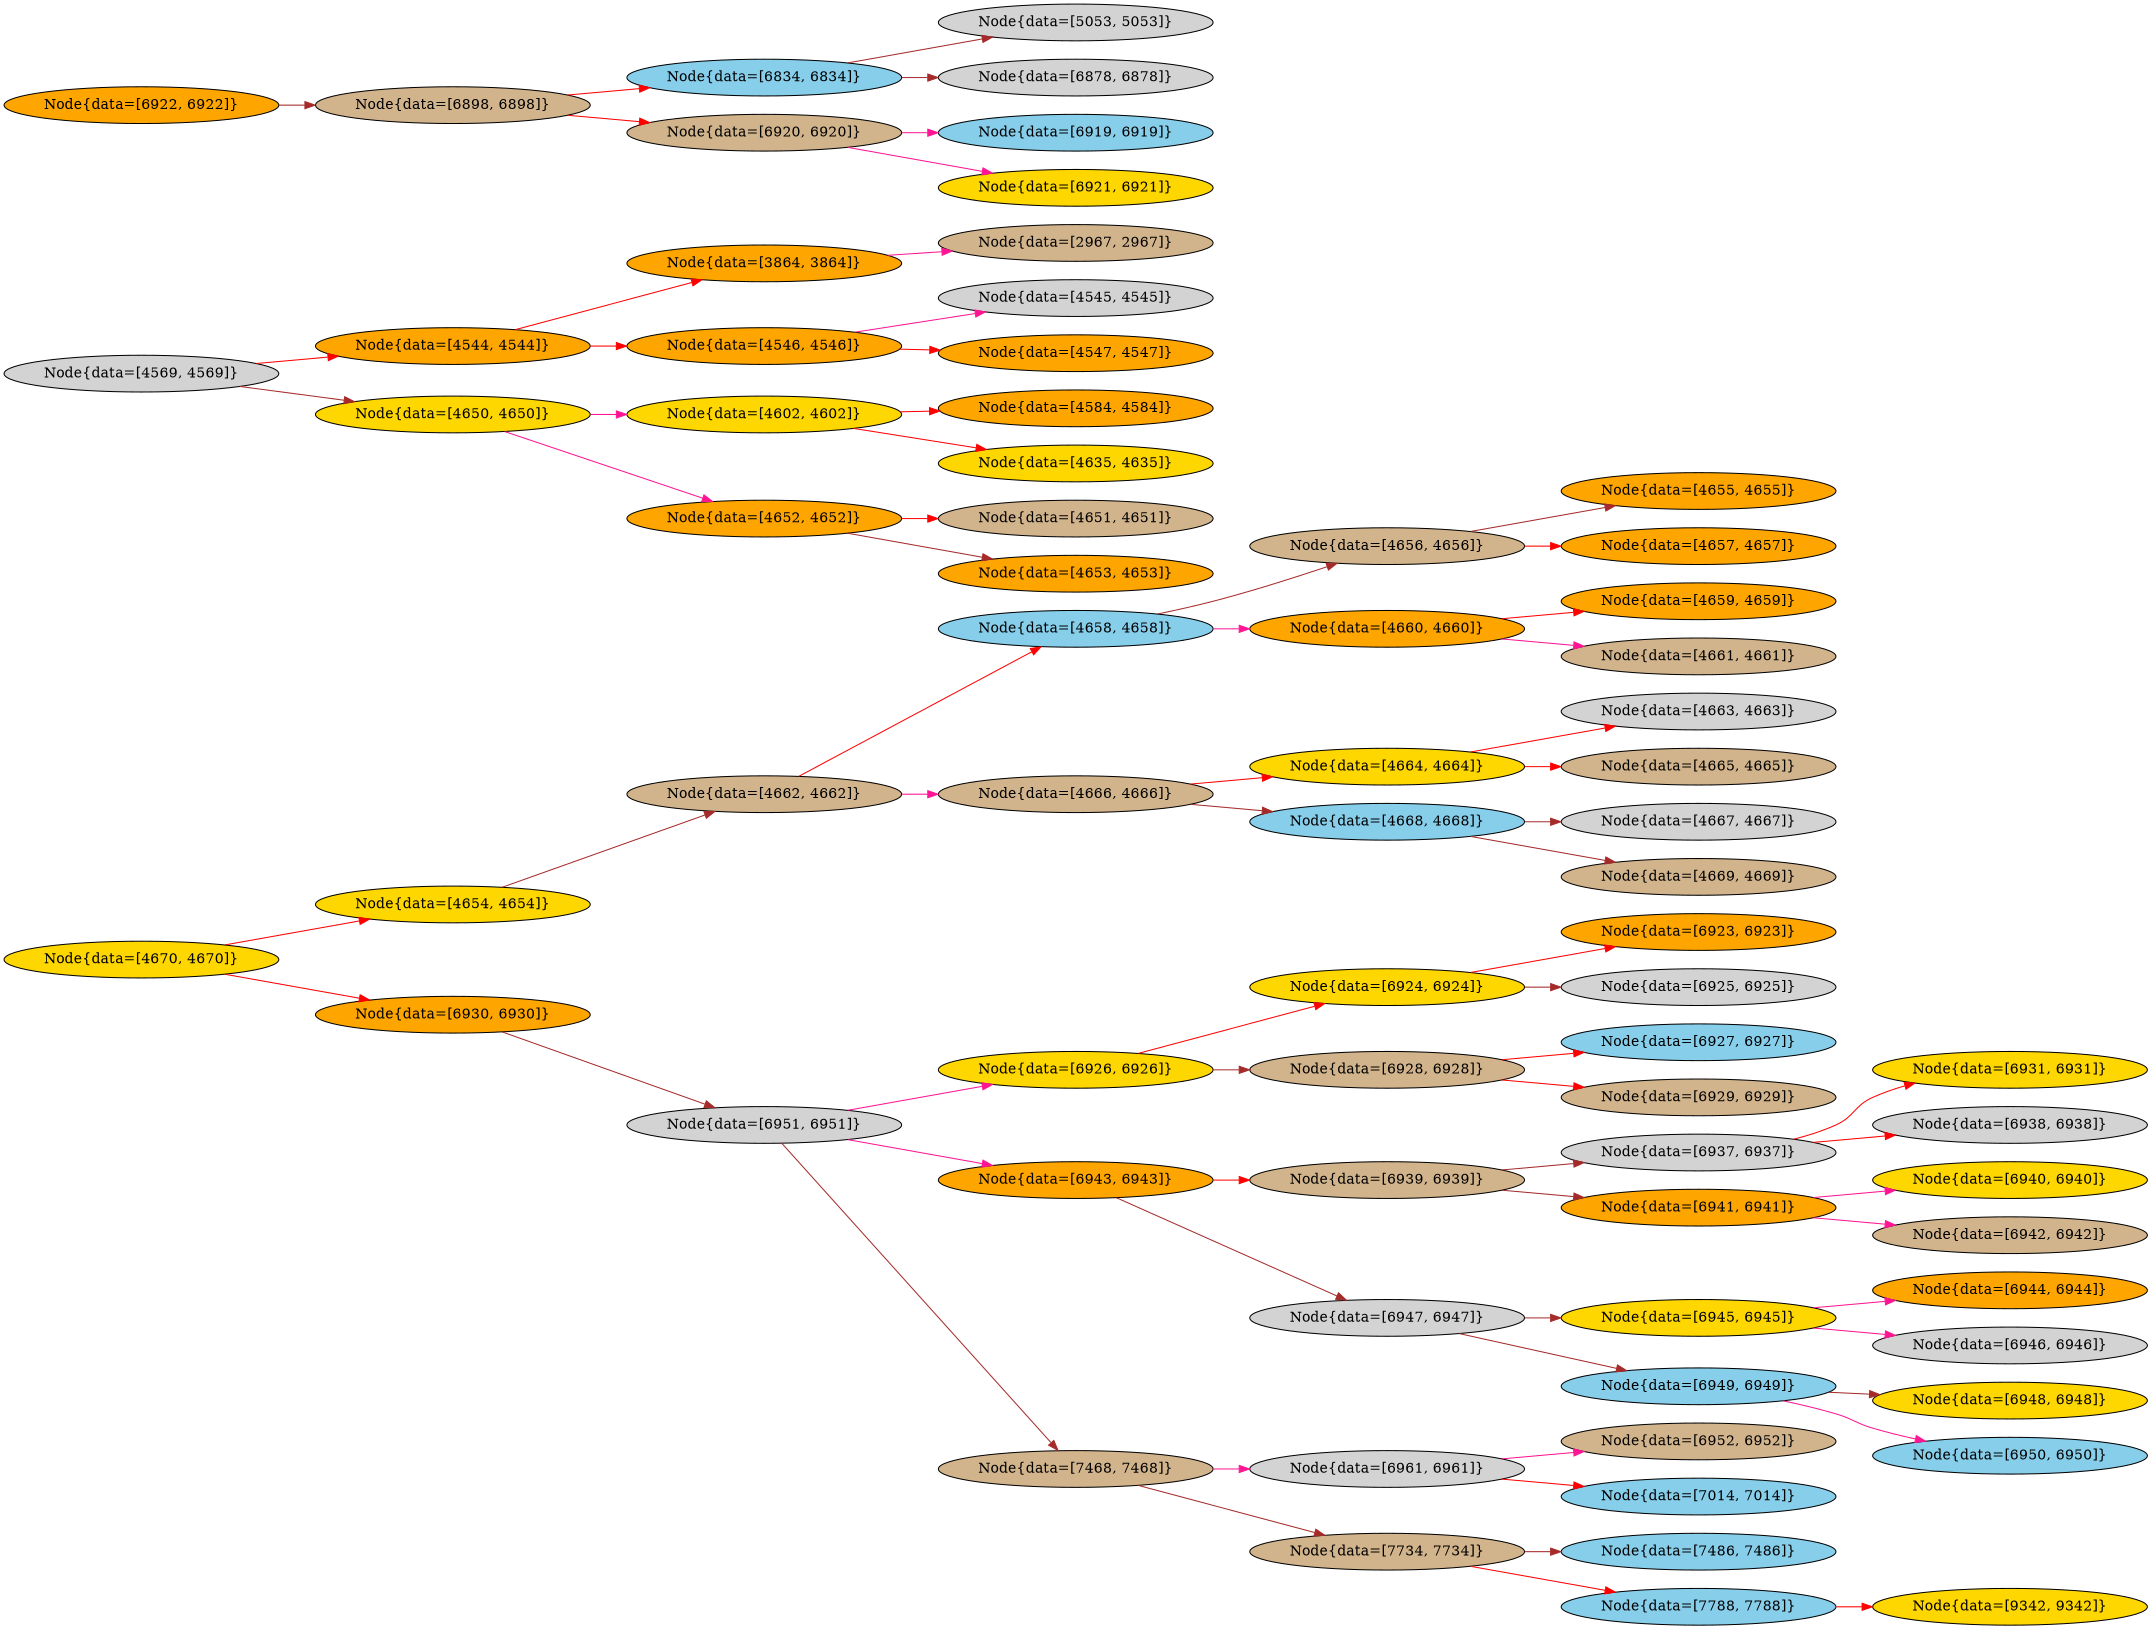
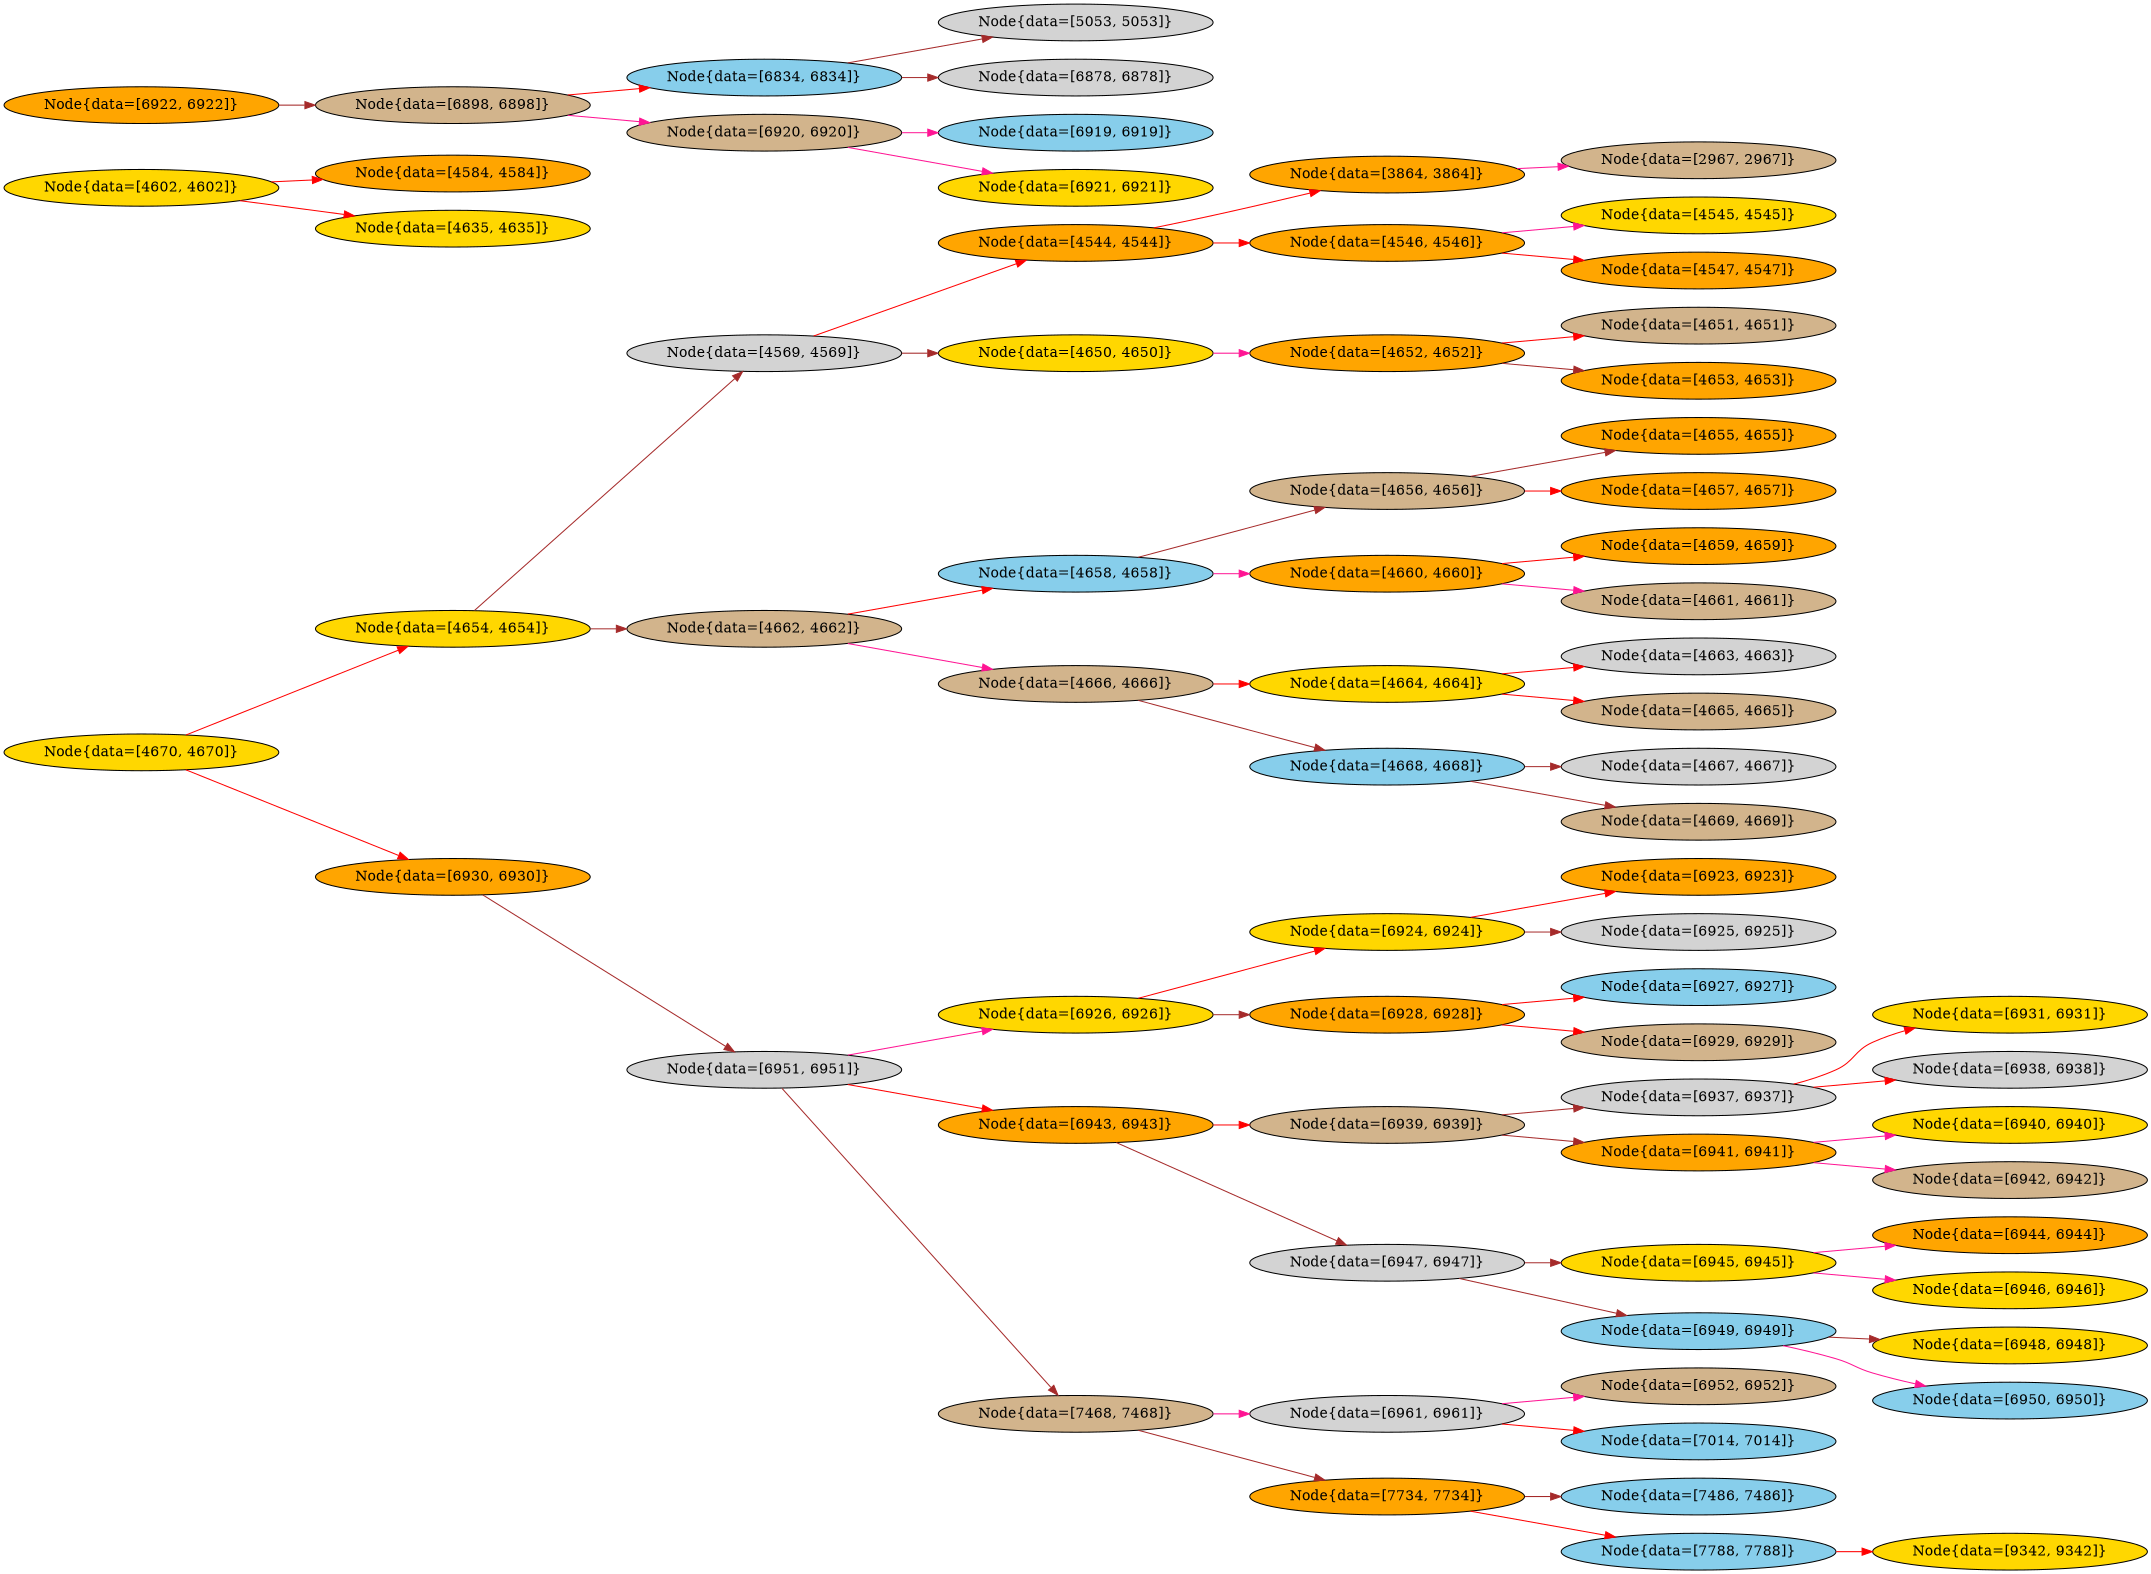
edge "Node{data=[6898, 6898]}" -> "Node{data=[6920, 6920]}": color red -> deeppink
node "Node{data=[4545, 4545]}": fillcolor lightgrey -> gold
edge "Node{data=[4650, 4650]}" -> "Node{data=[4602, 4602]}": removed
edge "Node{data=[4654, 4654]}" -> "Node{data=[4569, 4569]}": added
node "Node{data=[6928, 6928]}": fillcolor tan -> orange
edge "Node{data=[6951, 6951]}" -> "Node{data=[6943, 6943]}": color deeppink -> red
node "Node{data=[6946, 6946]}": fillcolor lightgrey -> gold
node "Node{data=[7734, 7734]}": fillcolor tan -> orange
